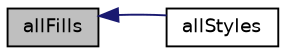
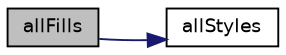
edge "allStyles" -> "allFills": reversed
